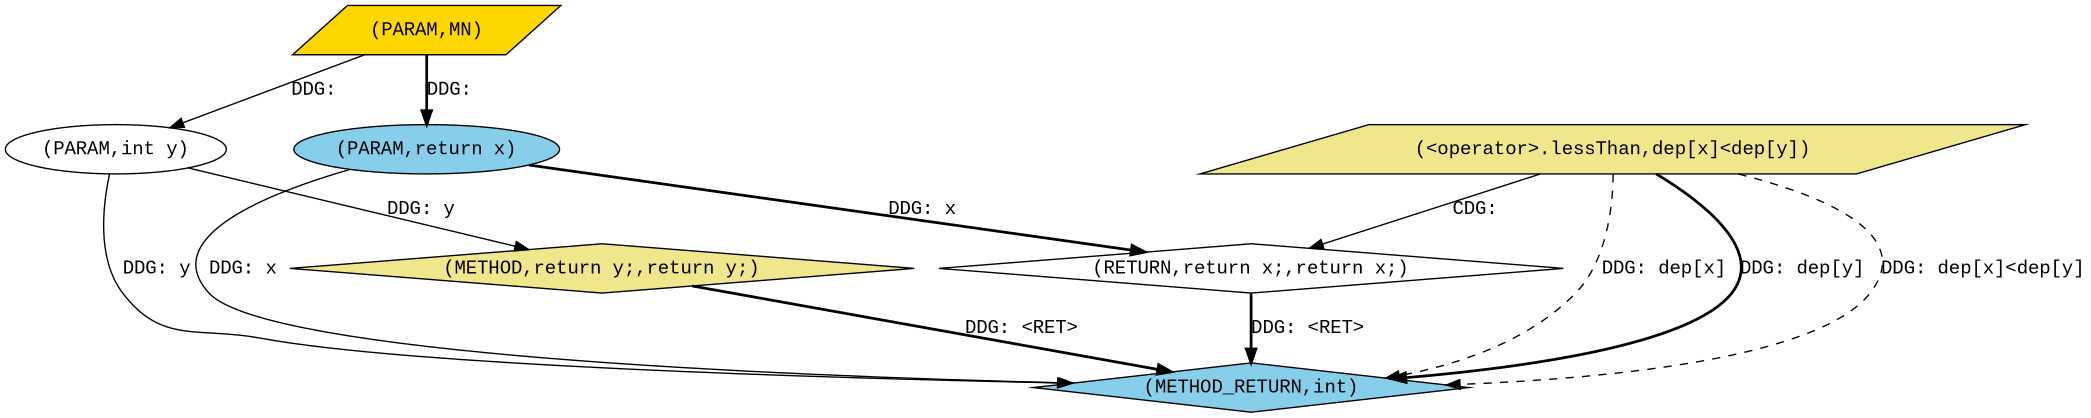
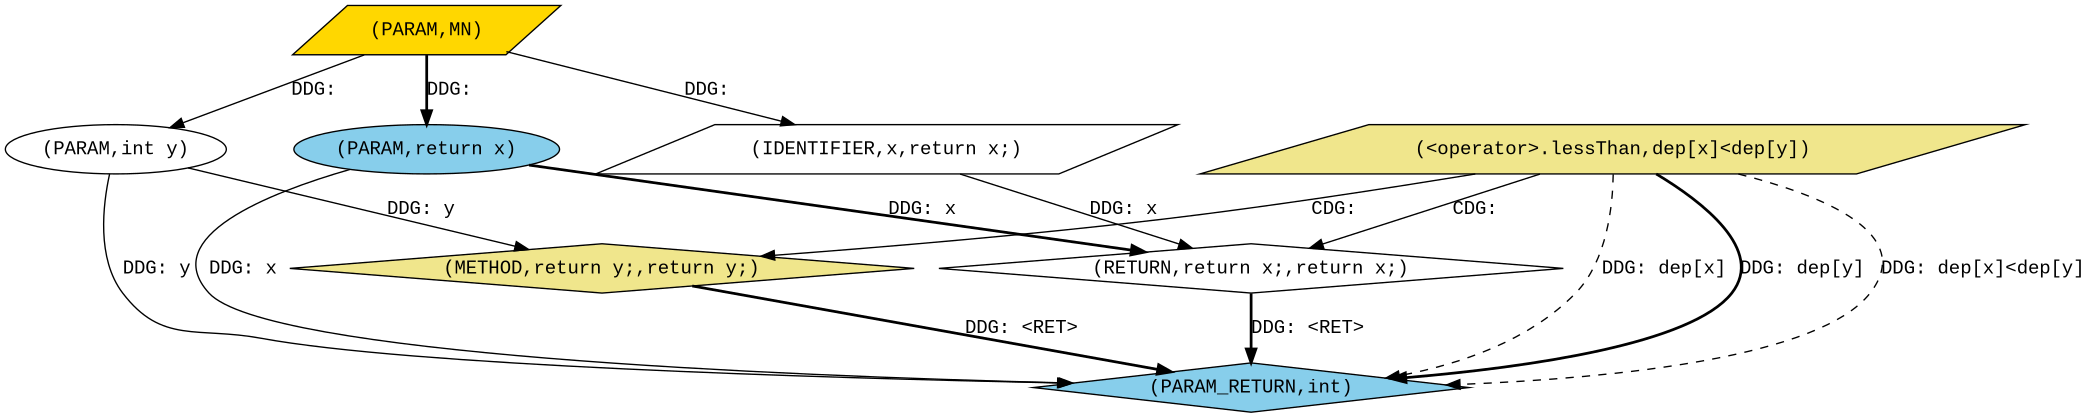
node "(IDENTIFIER,x,return x;)": added
edge "(<operator>.lessThan,dep[x]<dep[y])" -> "(METHOD,return y;,return y;)": added, label "CDG:"
node "(METHOD_RETURN,int)": label "(METHOD_RETURN,int)" -> "(PARAM_RETURN,int)"
